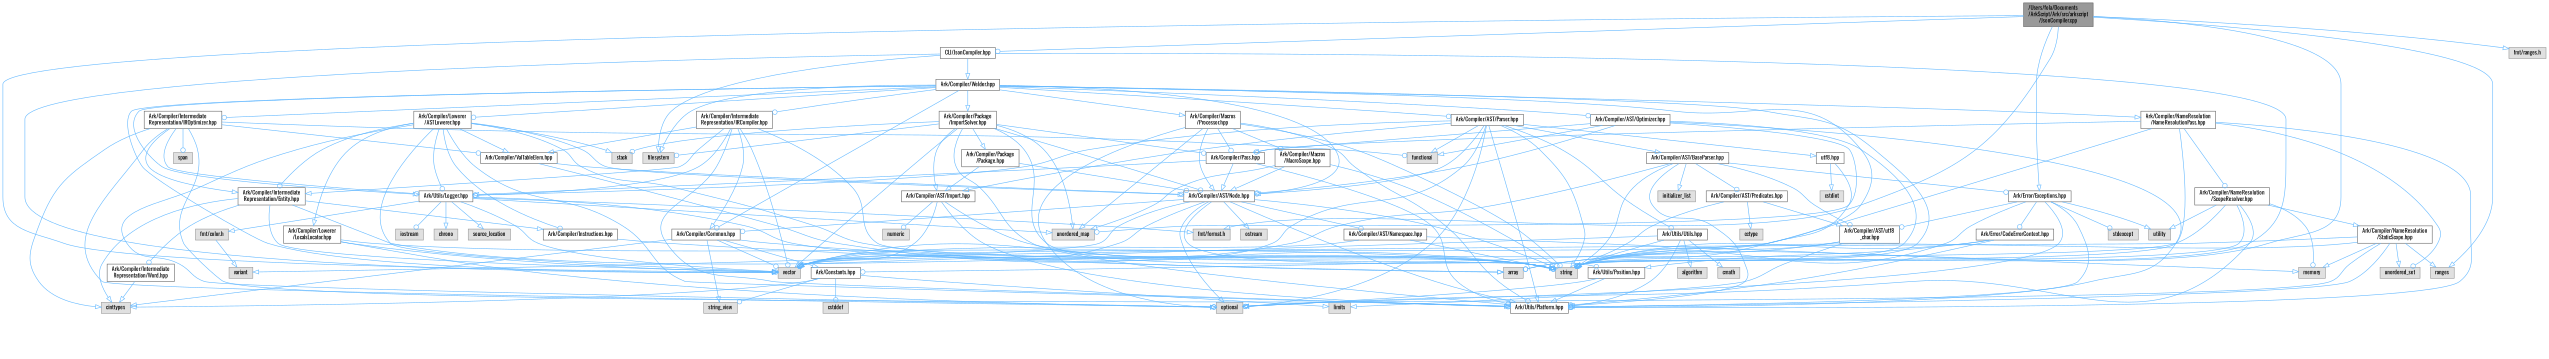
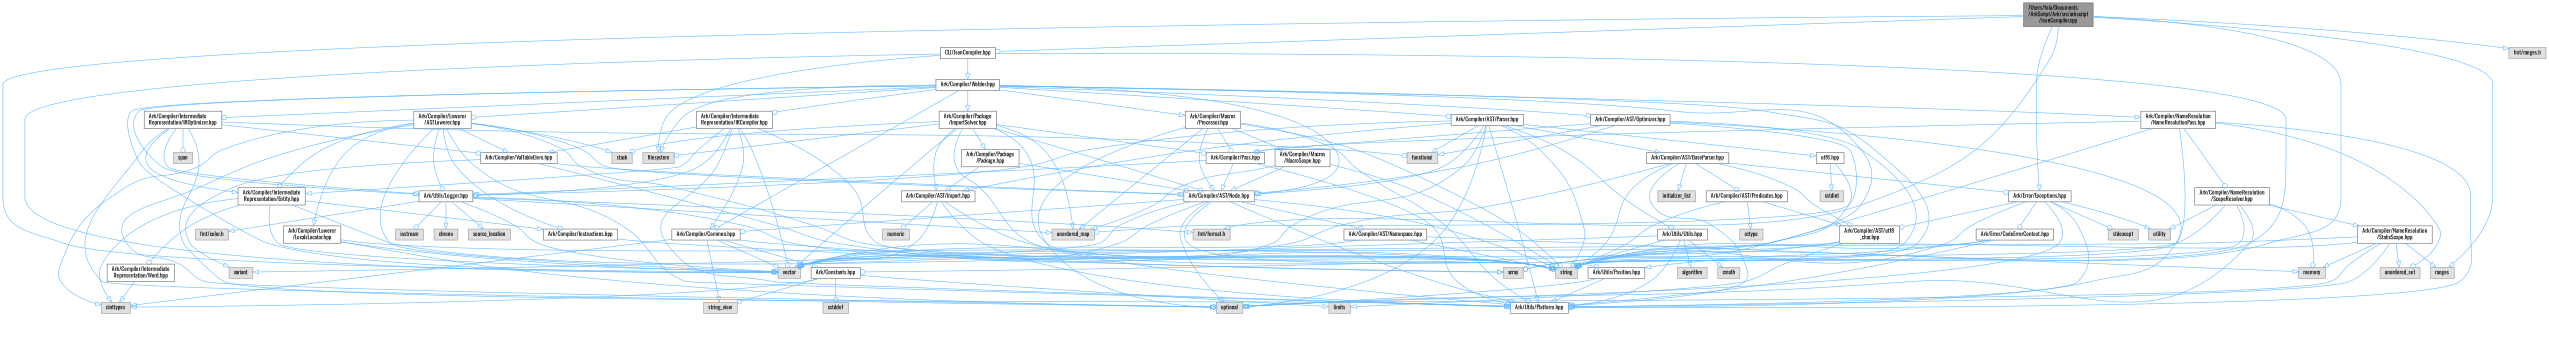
edge "Ark/Compiler/Intermediate Representation/IROptimizer.hpp" -> "cinttypes": now "Ark/Compiler/Lowerer /ASTLowerer.hpp" -> "cinttypes"
node "ostream": removed
edge "fmt/color.h" -> "variant": now "Ark/Compiler/ValTableElem.hpp" -> "variant"
